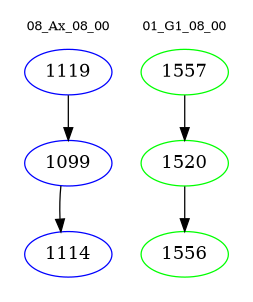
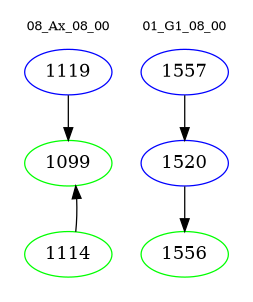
node "1557": color green -> blue
node "1099": color blue -> green
node "1520": color green -> blue
edge "1099" -> "1114": reversed
node "1114": color blue -> green
